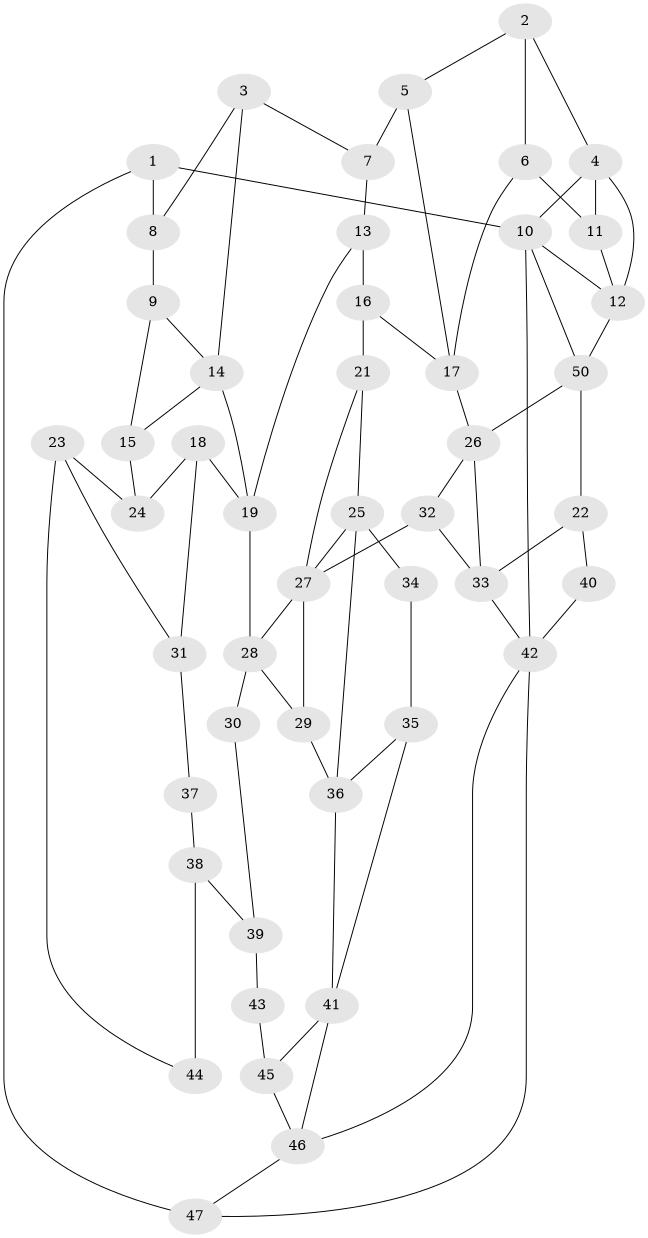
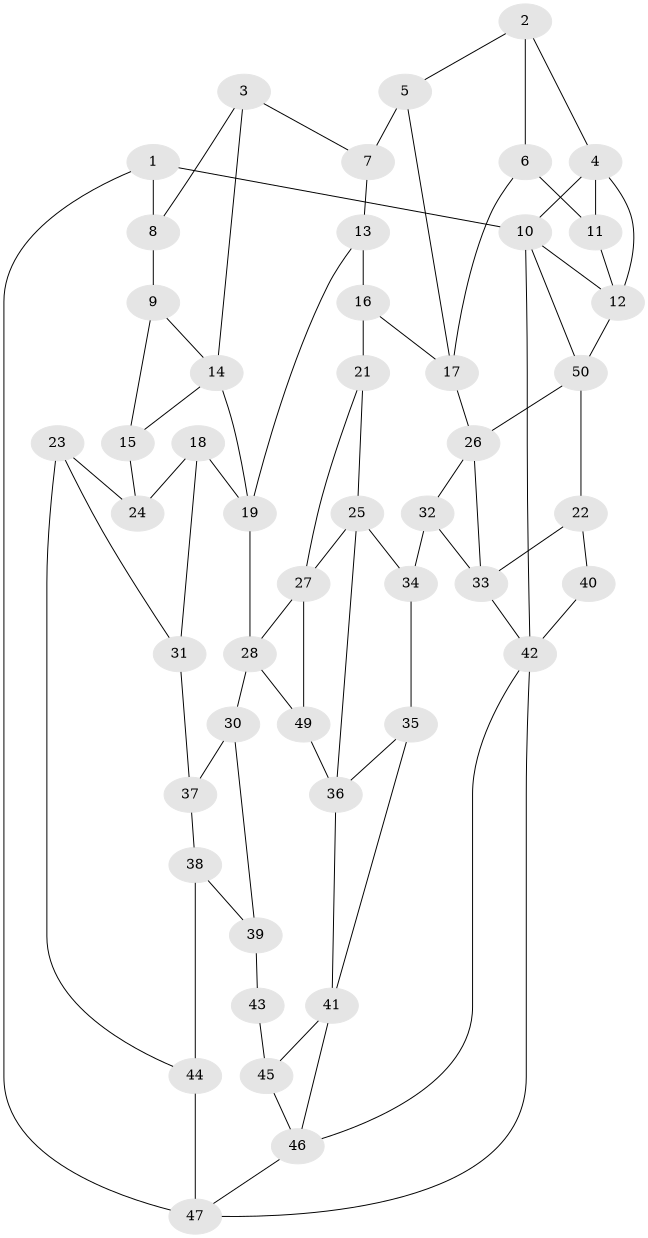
edge "32" -- "27": now "32" -- "34"
node "29": label "29" -> "49"
edge "30" -- "37": added
edge "44" -- "47": added
